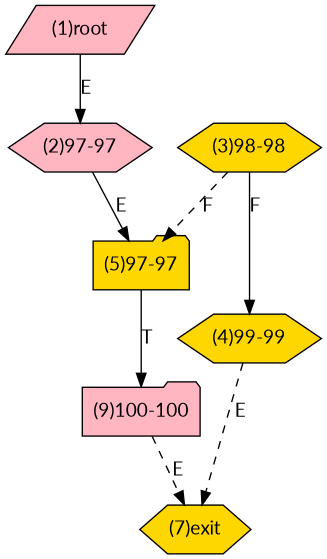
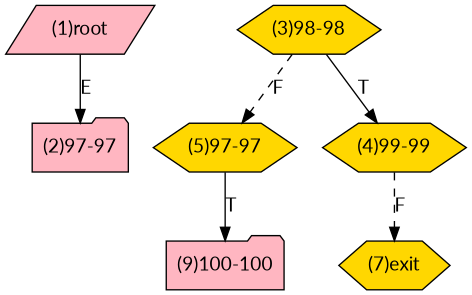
node "(2)97-97": shape hexagon -> folder
edge "(2)97-97" -> "(5)97-97": removed, label "E"
edge "(3)98-98" -> "(4)99-99": label "F" -> "T"
node "(5)97-97": shape folder -> hexagon
edge "(4)99-99" -> "(7)exit": label "E" -> "F"
edge "(9)100-100" -> "(7)exit": removed, label "E"
